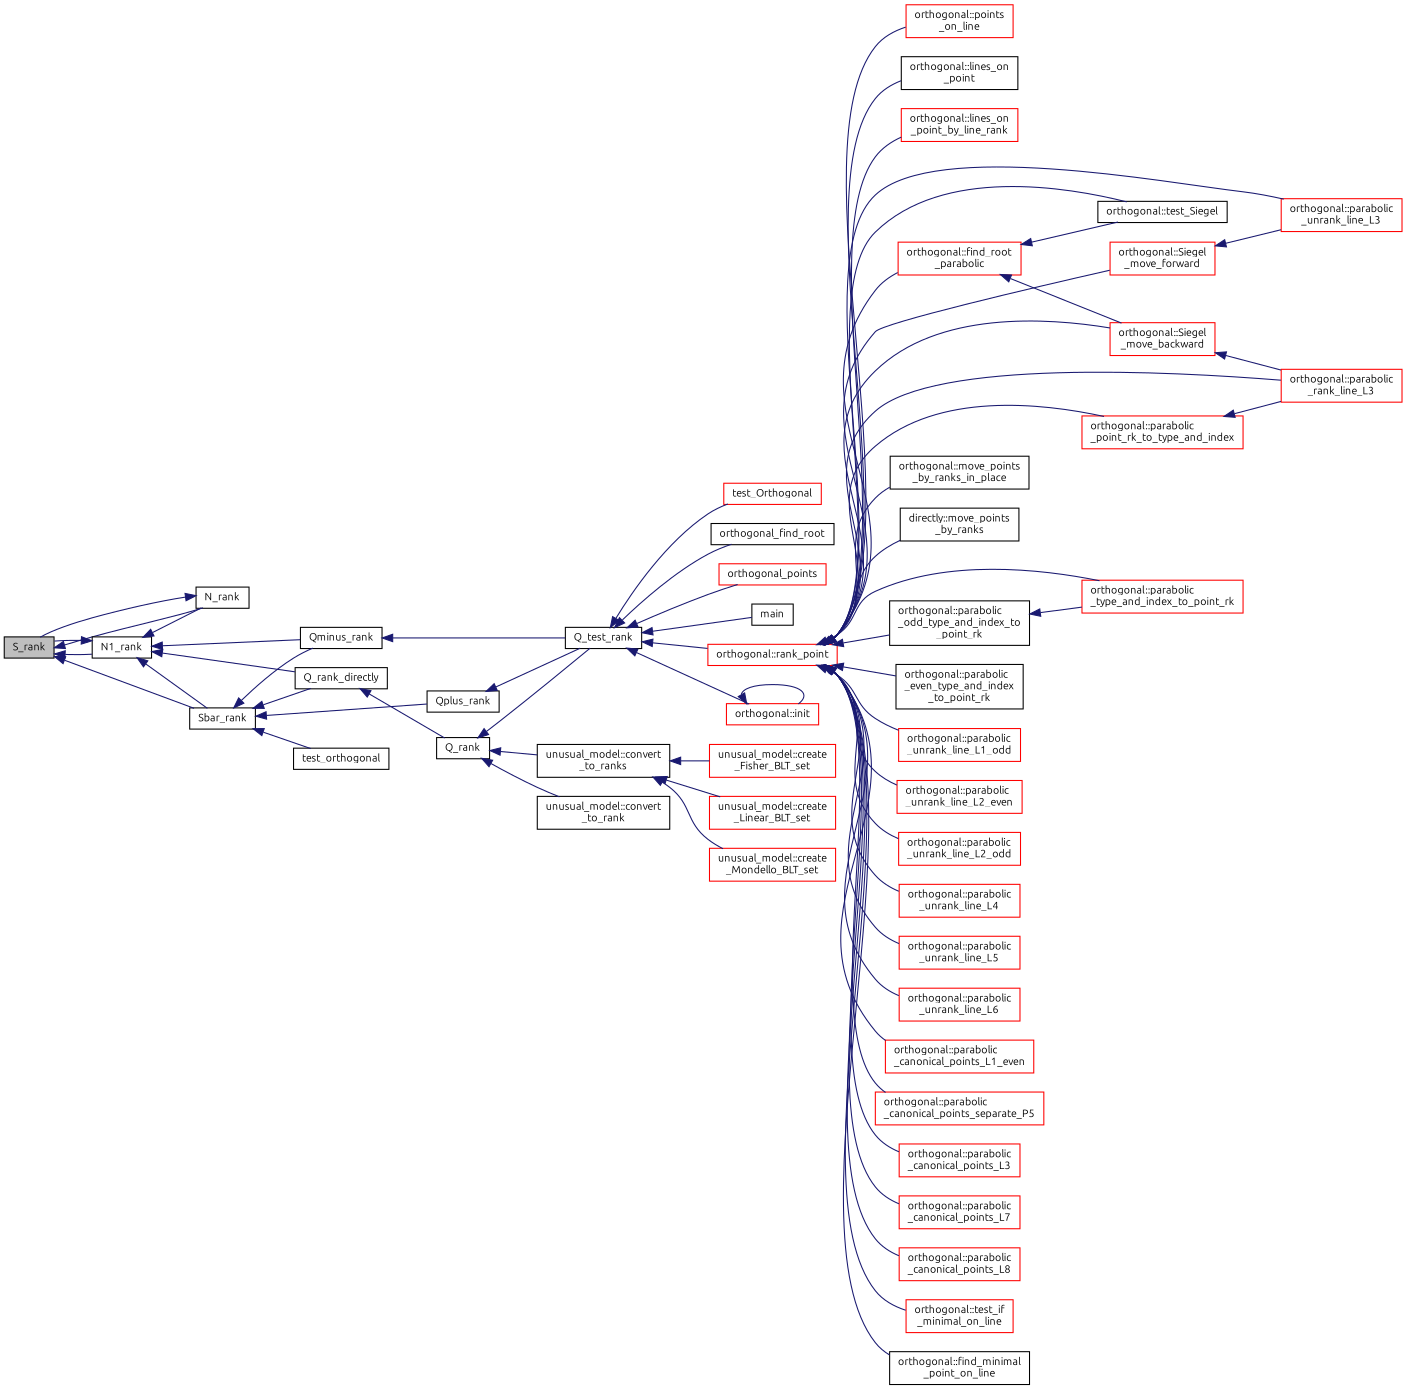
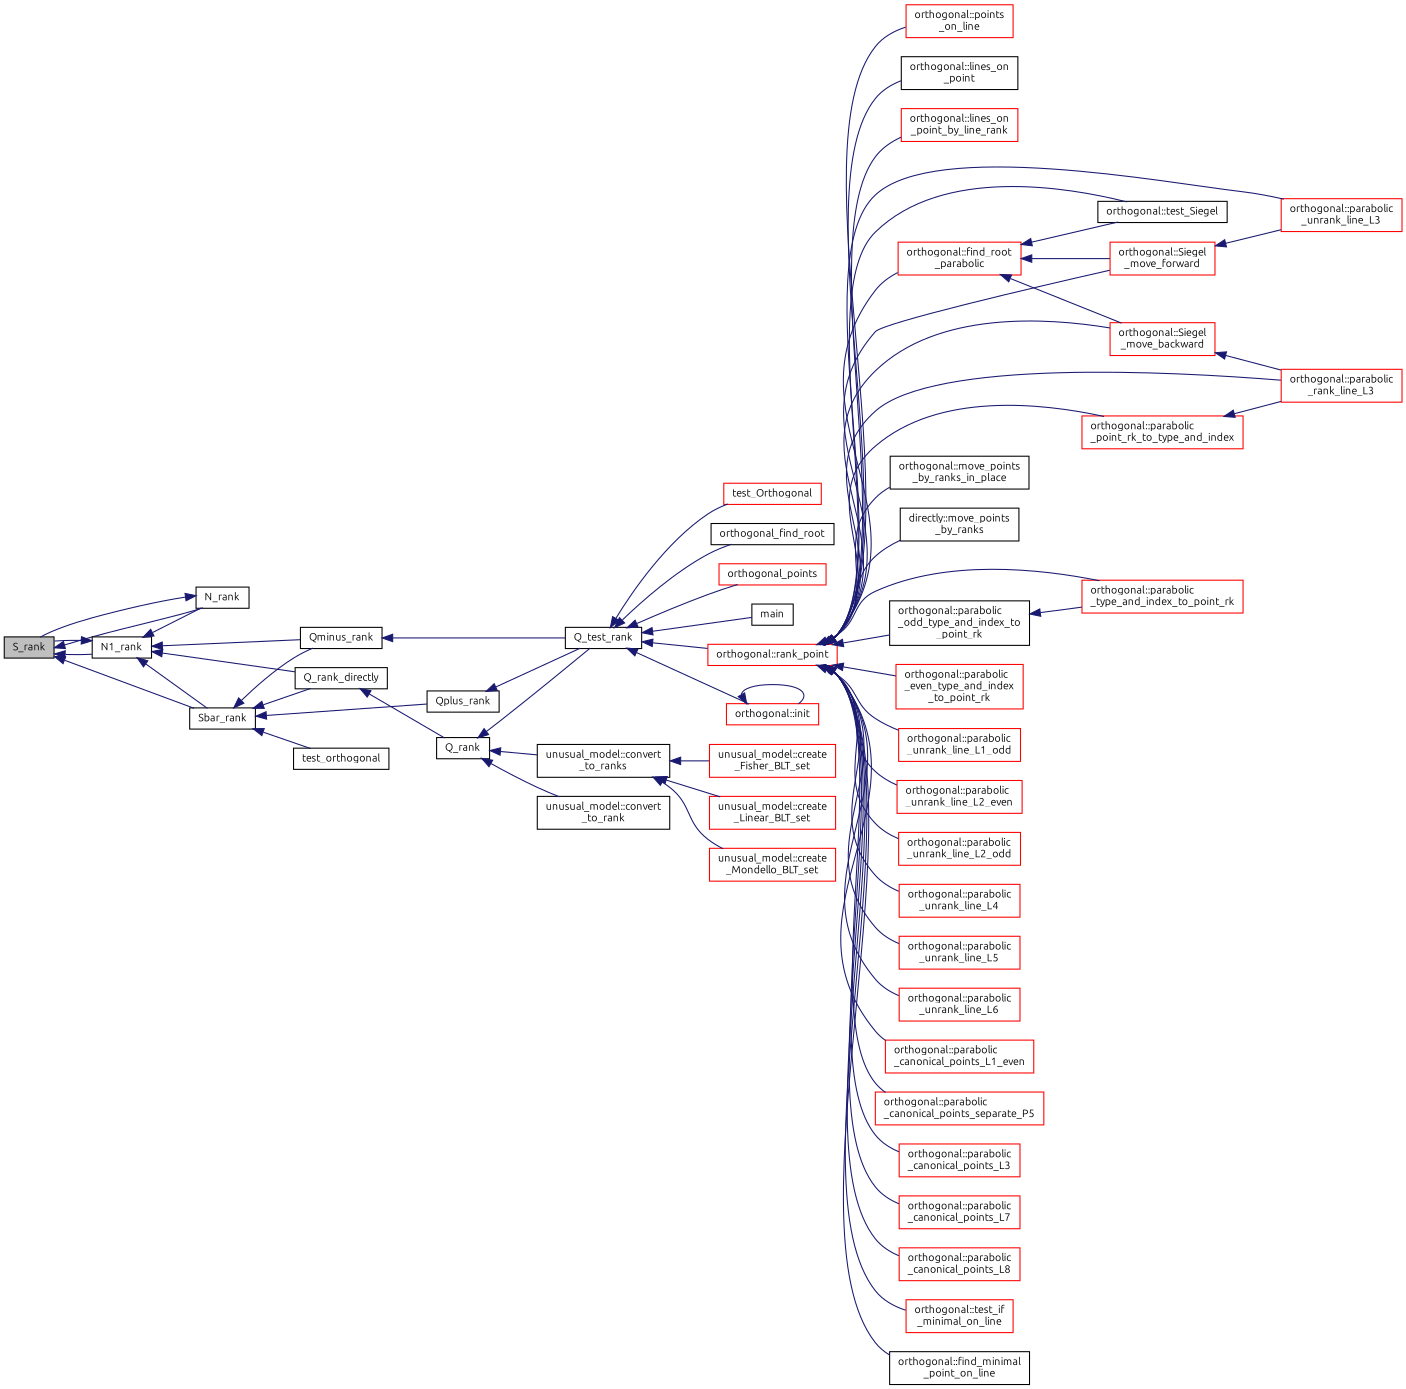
edge "orthogonal::Siegel _move_forward" -> "orthogonal::find_root _parabolic": added
node "orthogonal::parabolic _even_type_and_index _to_point_rk": color black -> red
